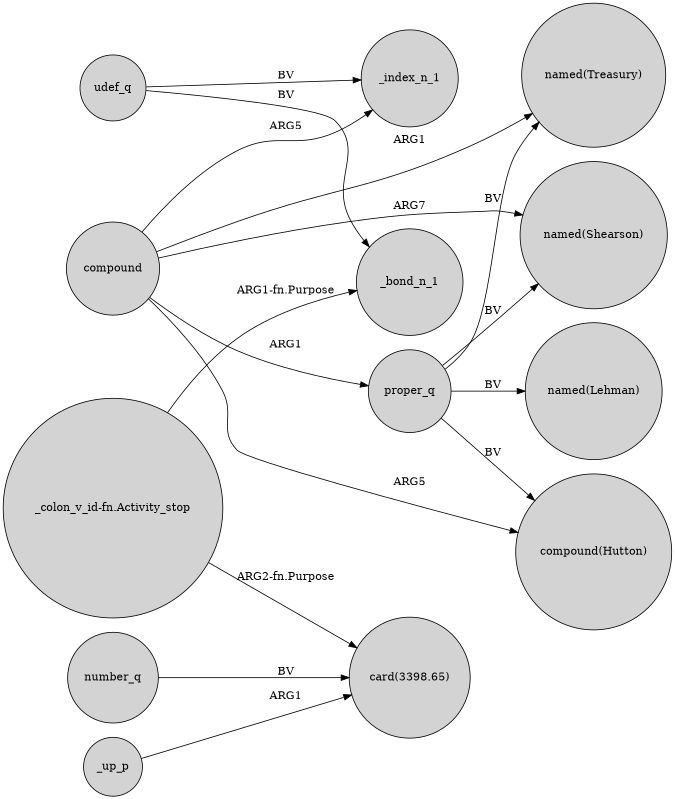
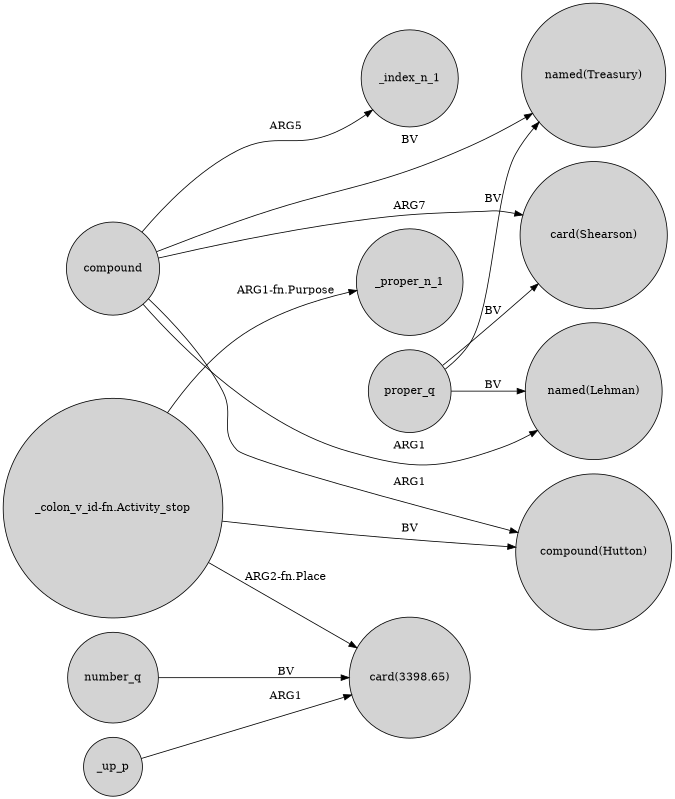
node "udef_q": removed
edge "compound" -> "named(Treasury)": label "ARG1" -> "BV"
node "named(Shearson)": label "named(Shearson)" -> "card(Shearson)"
node "_bond_n_1": label "_bond_n_1" -> "_proper_n_1"
edge "compound" -> "proper_q": now "compound" -> "named(Lehman)"
edge "proper_q" -> "compound(Hutton)": now "_colon_v_id-fn.Activity_stop" -> "compound(Hutton)"
edge "compound" -> "compound(Hutton)": label "ARG5" -> "ARG1"
edge "_colon_v_id-fn.Activity_stop" -> "card(3398.65)": label "ARG2-fn.Purpose" -> "ARG2-fn.Place"
